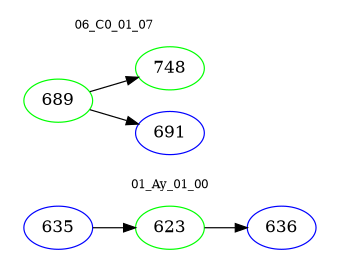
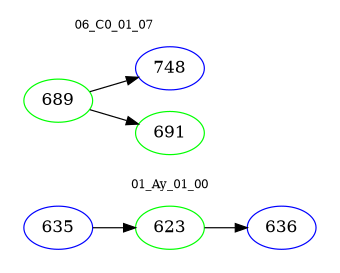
node "748": color green -> blue
node "691": color blue -> green
